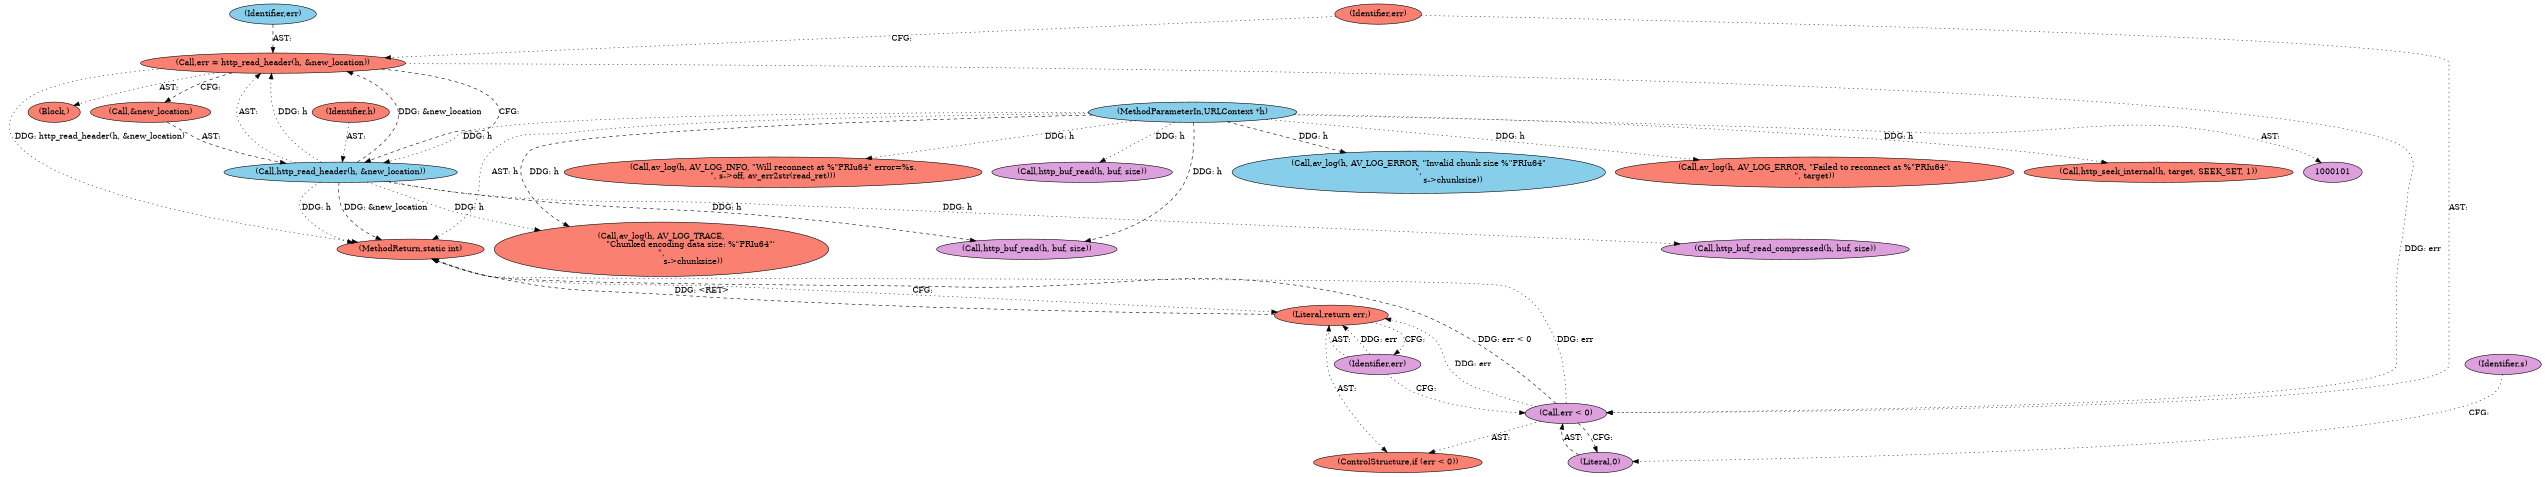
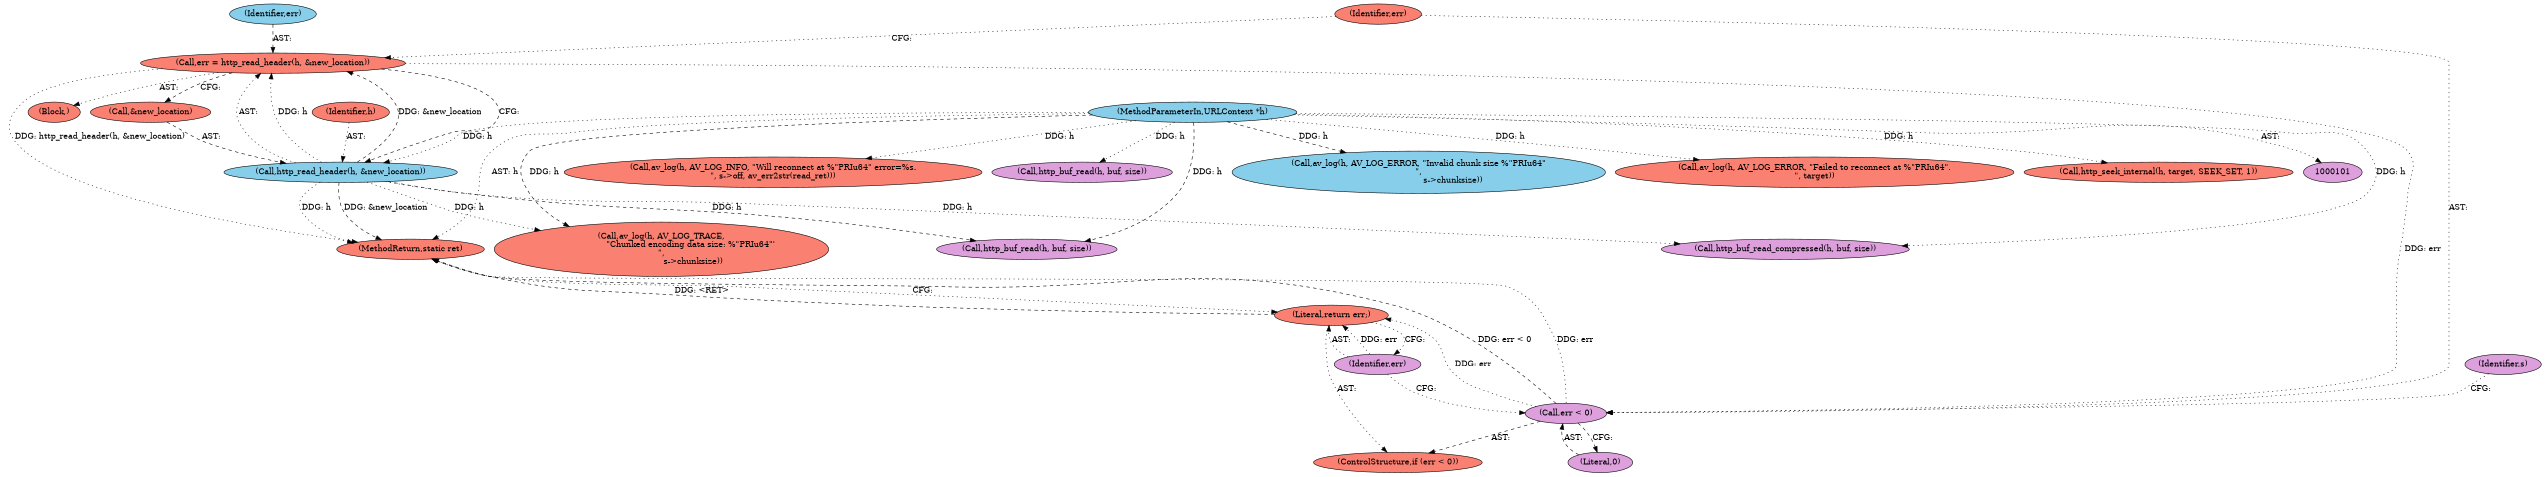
edge "(MethodParameterIn,URLContext *h)" -> "(Call,http_buf_read_compressed(h, buf, size))": added, label "DDG: h"
node "(MethodReturn,static int)": label "(MethodReturn,static int)" -> "(MethodReturn,static ret)"
edge "(Call,err < 0)" -> "(ControlStructure,if (err < 0))": style dotted -> dashed
edge "(Identifier,s)" -> "(Literal,0)": now "(Identifier,s)" -> "(Call,err < 0)"
